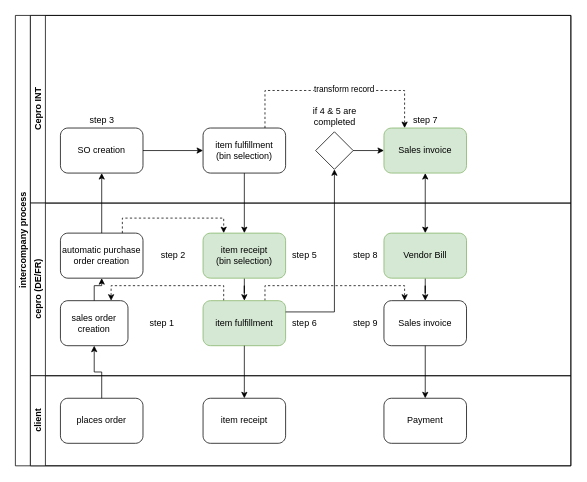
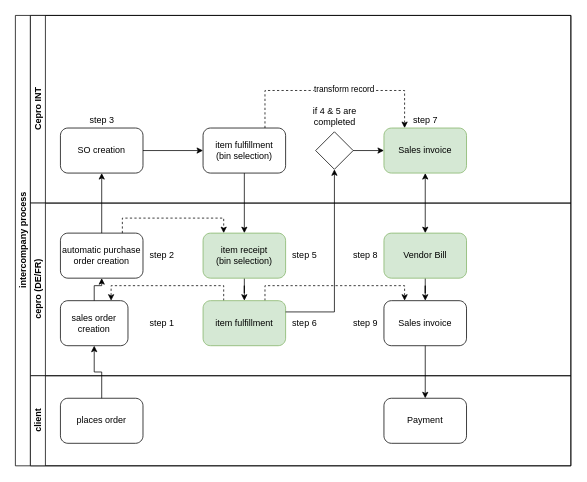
node "step 2": moved (173, 255) -> (162, 255)
edge "item fulfillment" -> "item receipt": removed
node "item receipt": removed
